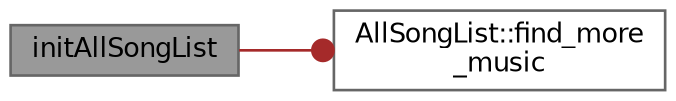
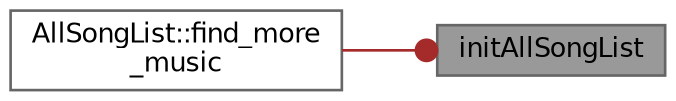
edge "initAllSongList" -> "AllSongList::find_more _music": reversed
